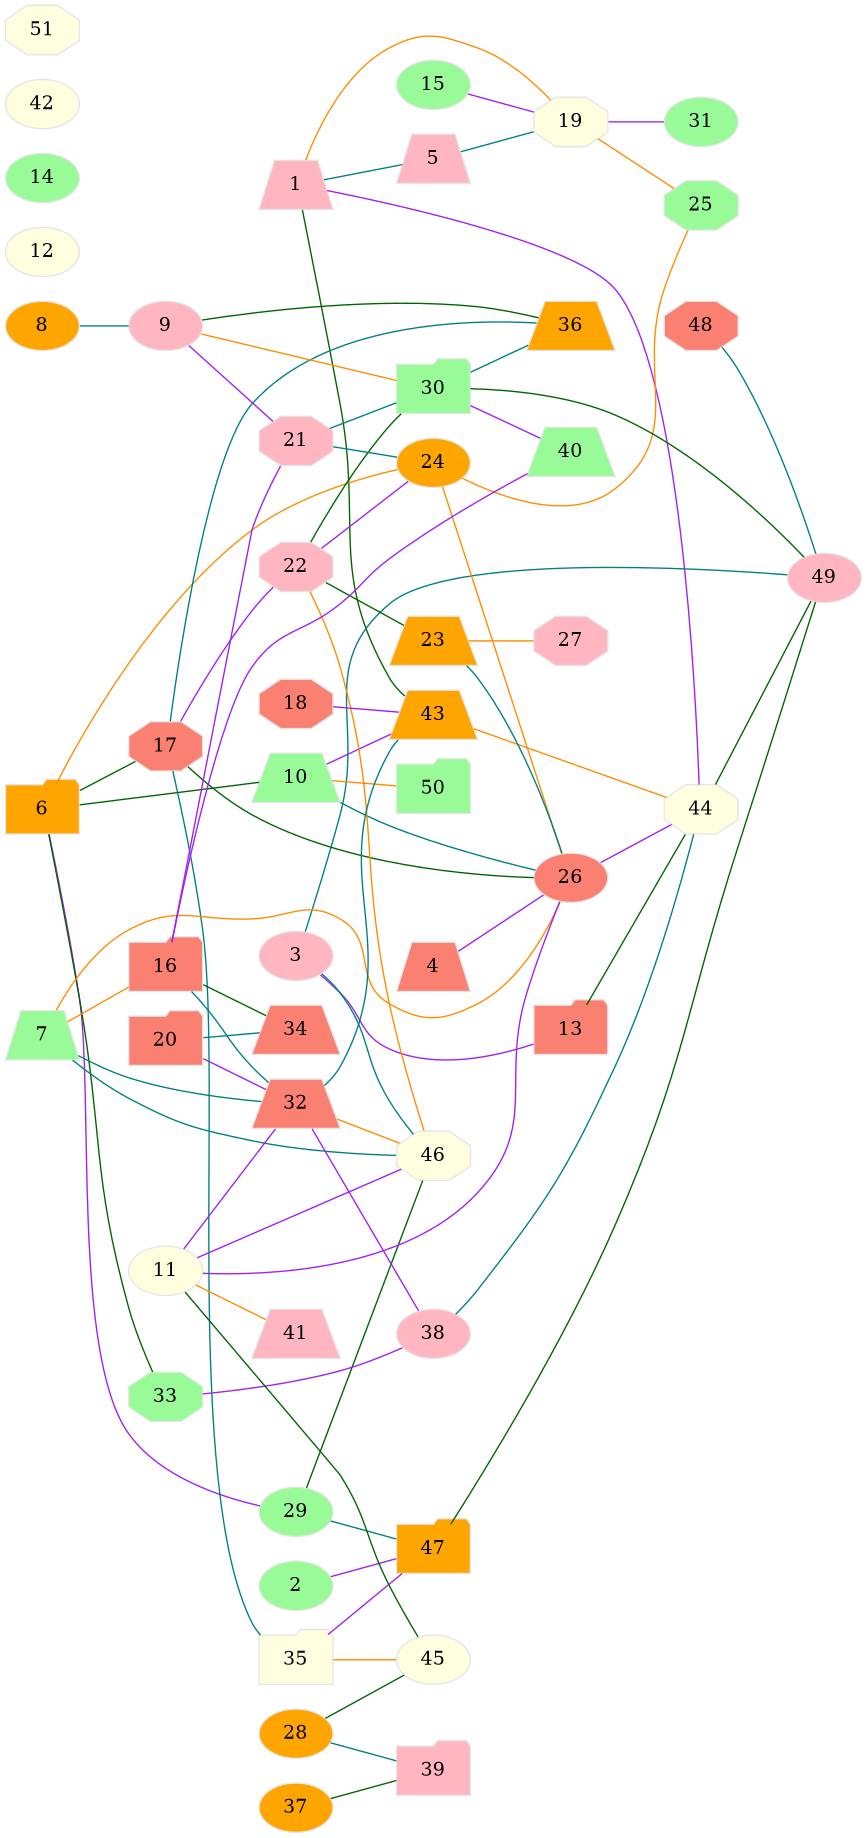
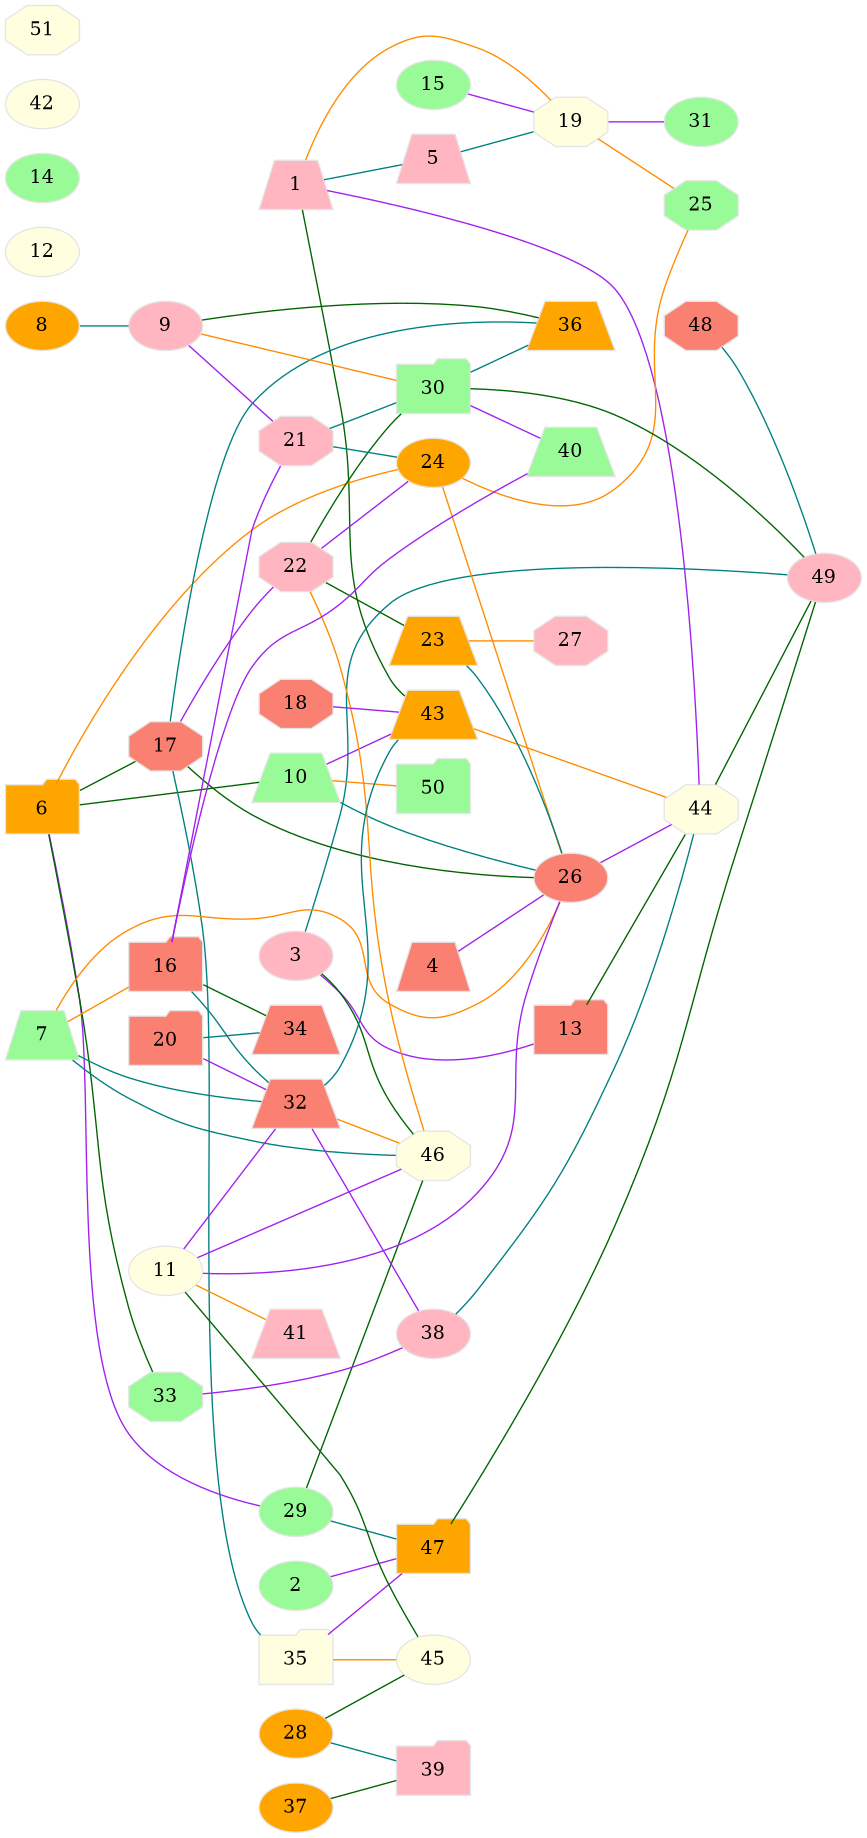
edge "3" -- "46": color teal -> darkgreen
